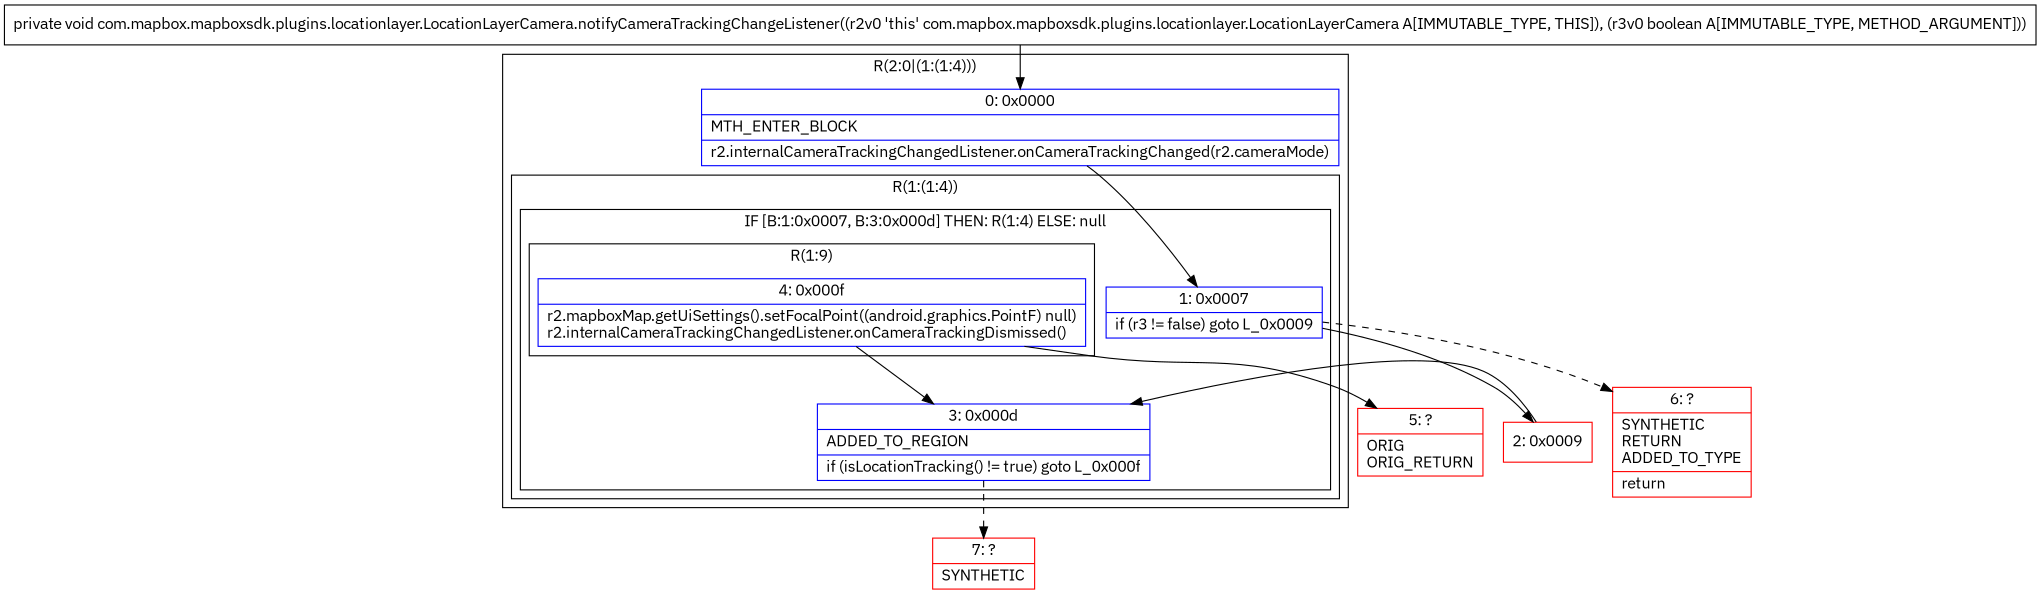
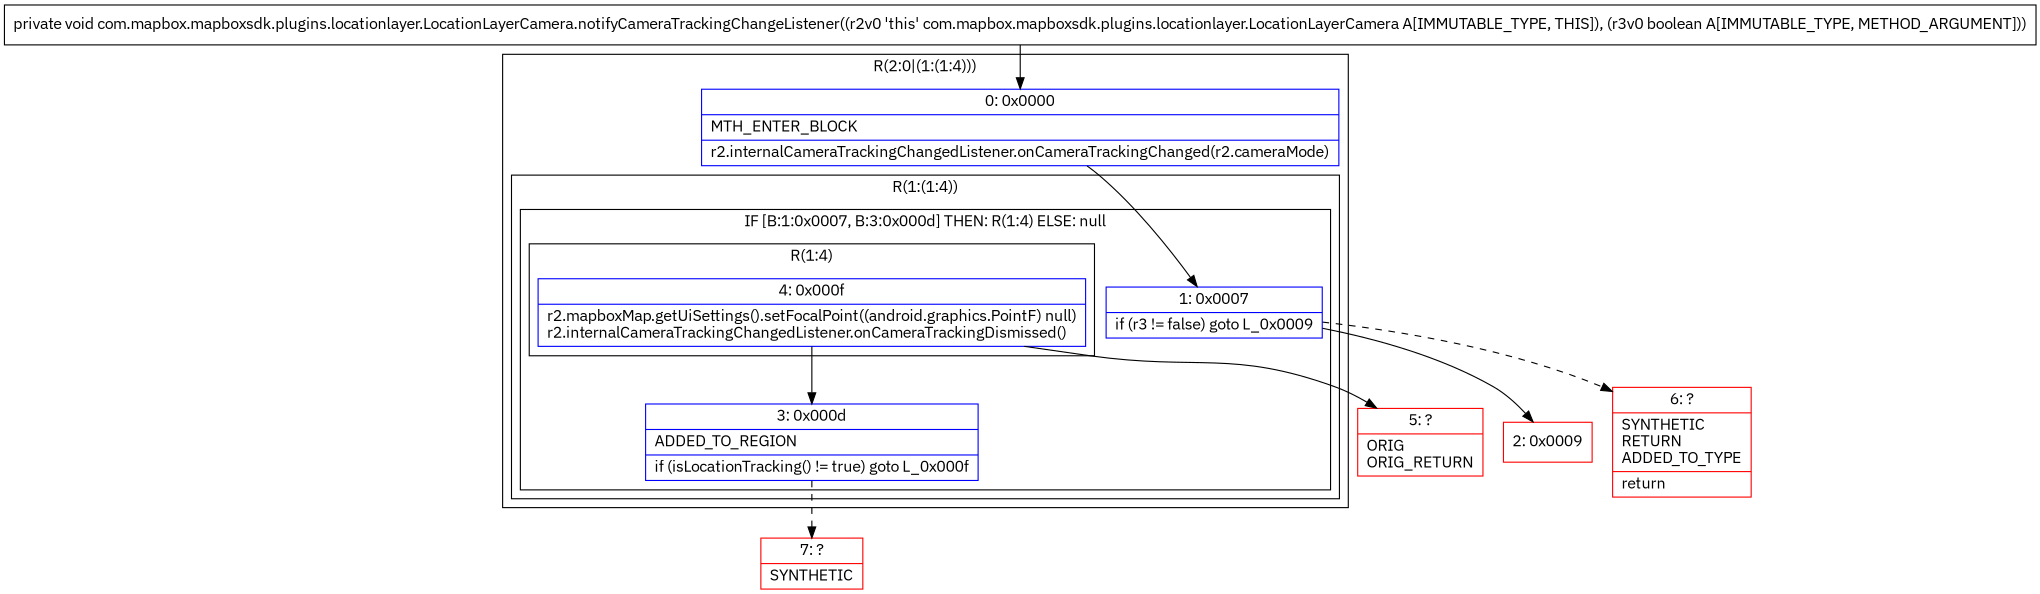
cluster "R(1:9)": label "R(1:9)" -> "R(1:4)"
edge "2: 0x0009" -> "3: 0x000d": removed
